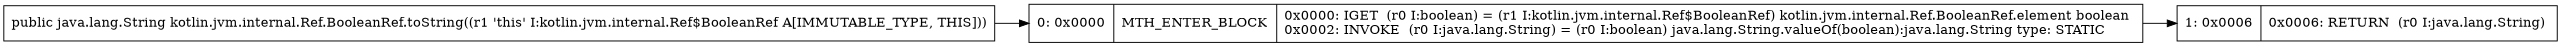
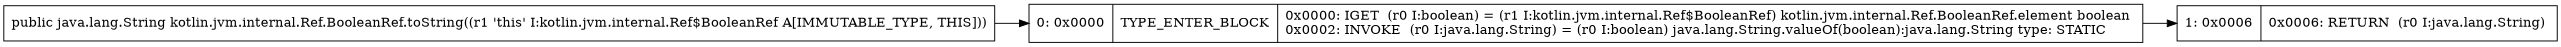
node "0: 0x0000": text "MTH_ENTER_BLOCK" -> "TYPE_ENTER_BLOCK"
